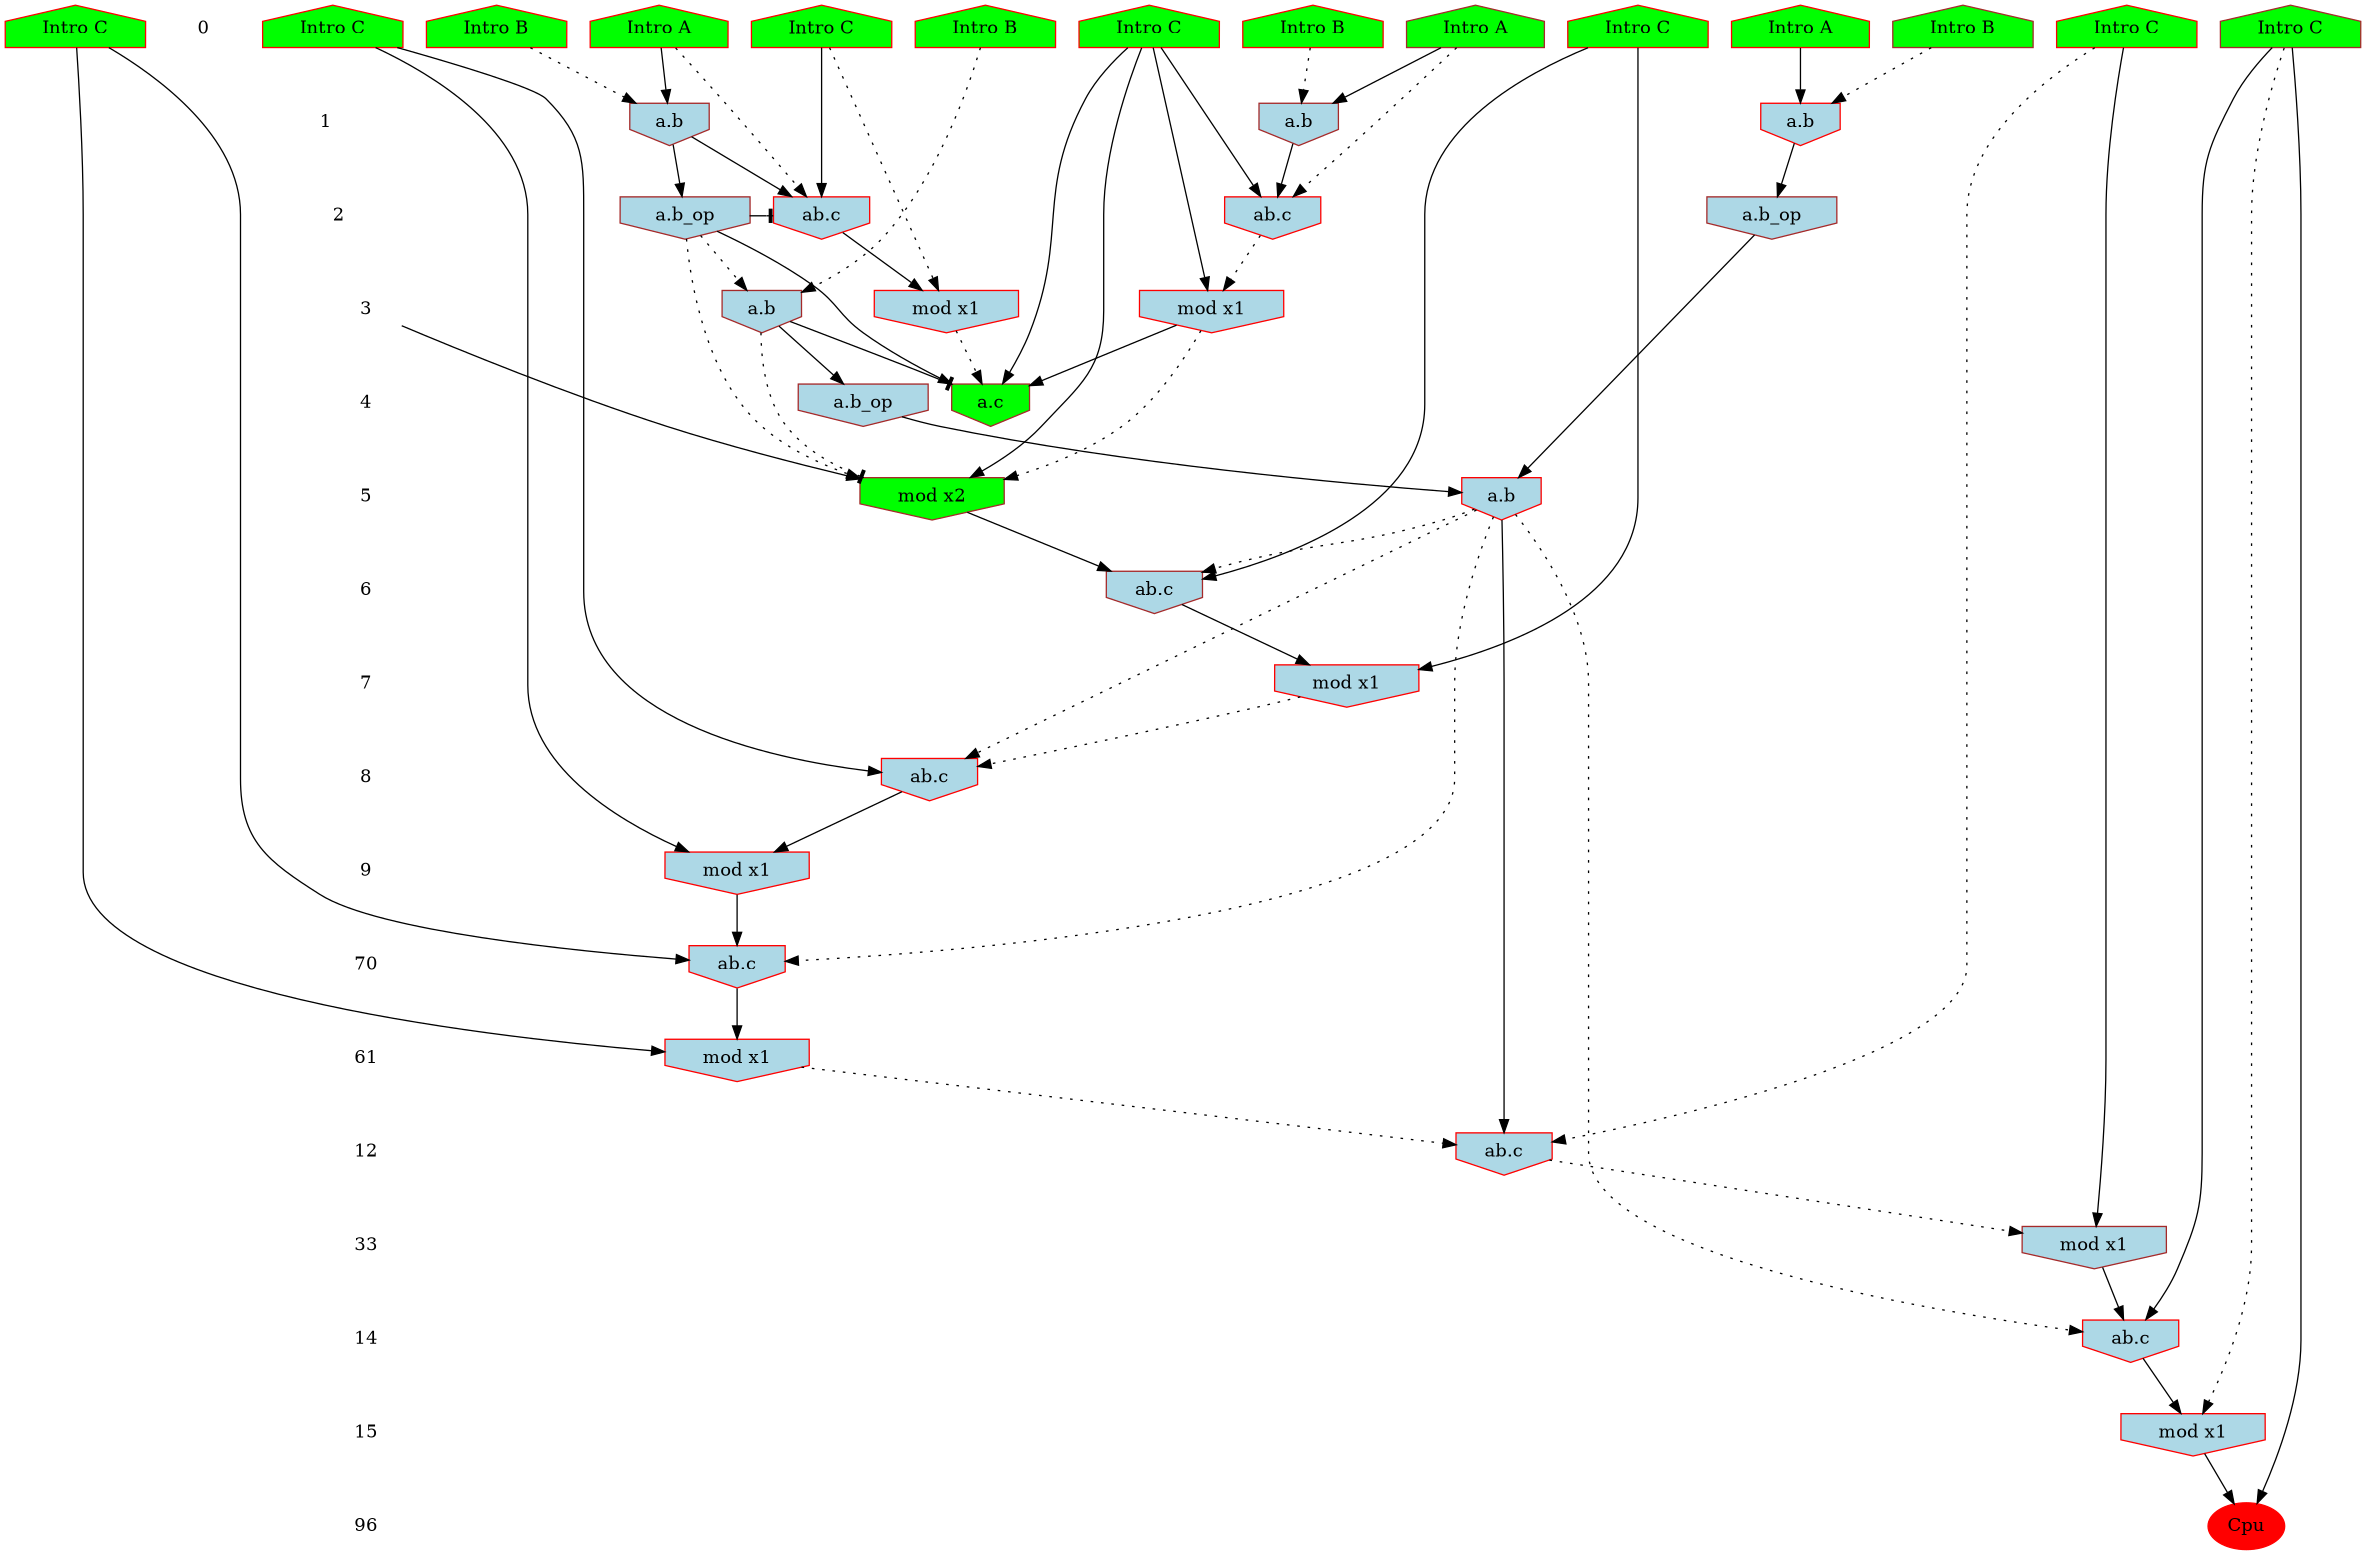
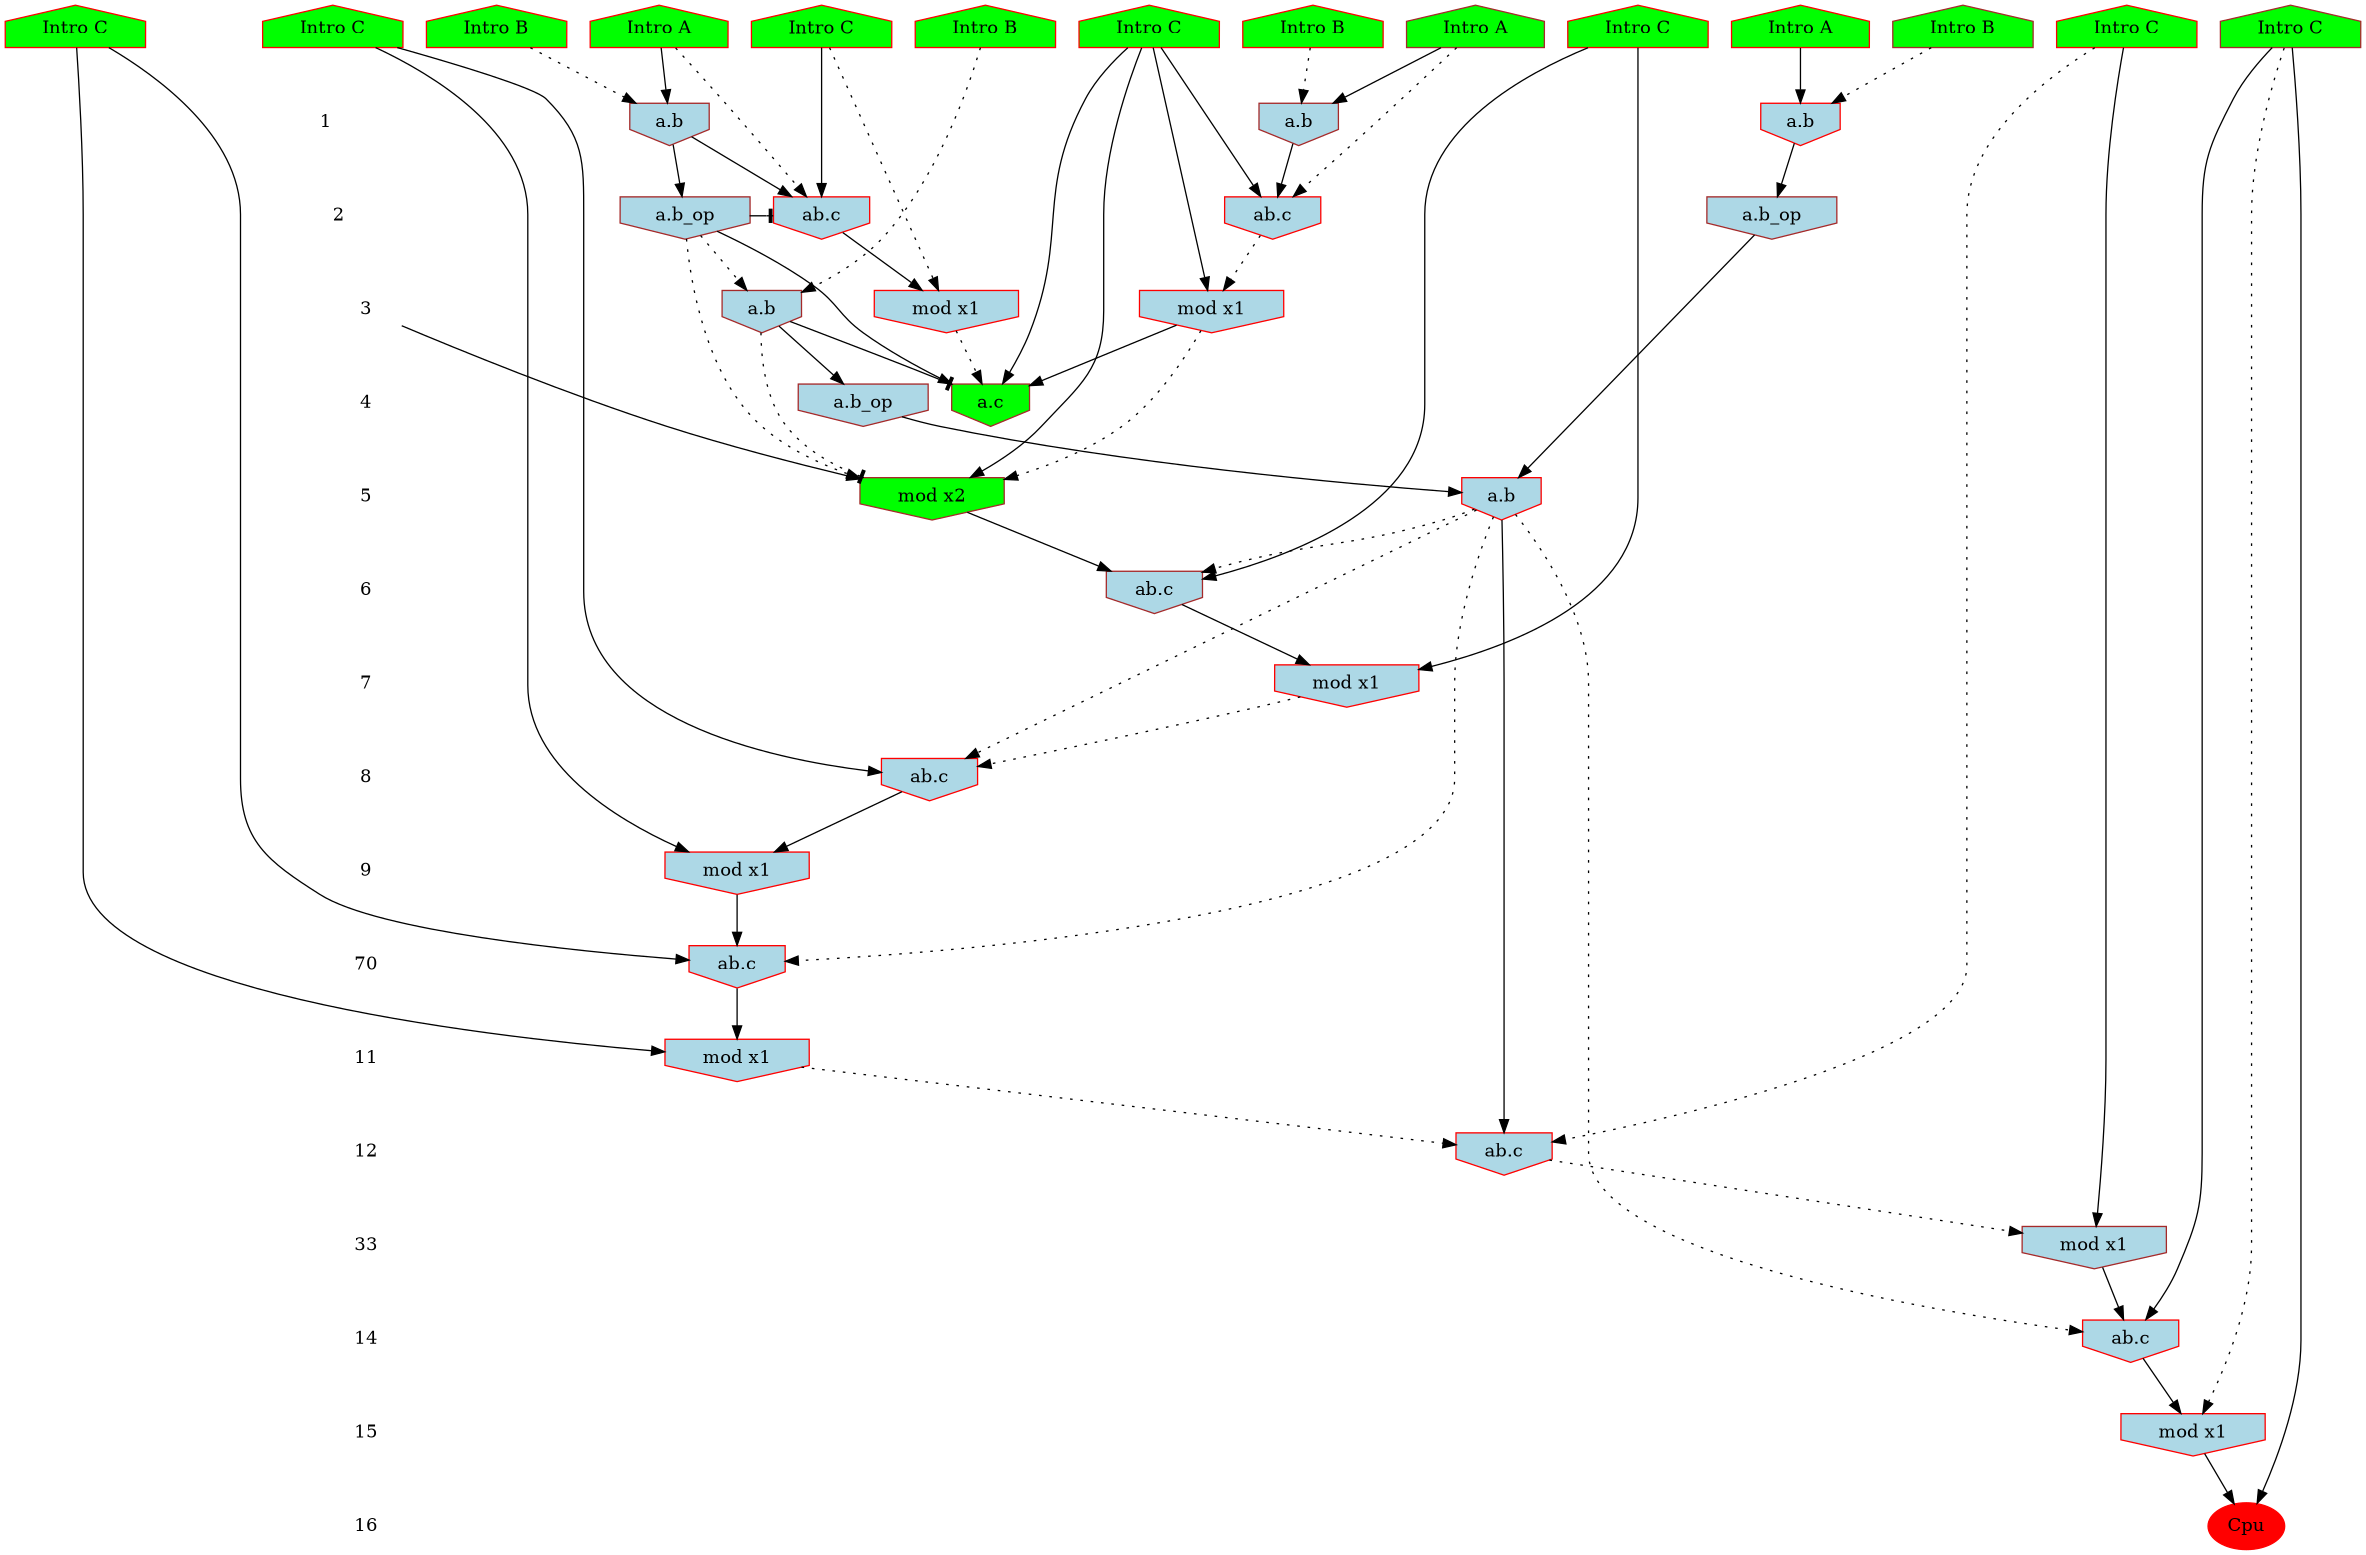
node "0": removed
node "61": label "61" -> "11"
node "96": label "96" -> "16"
